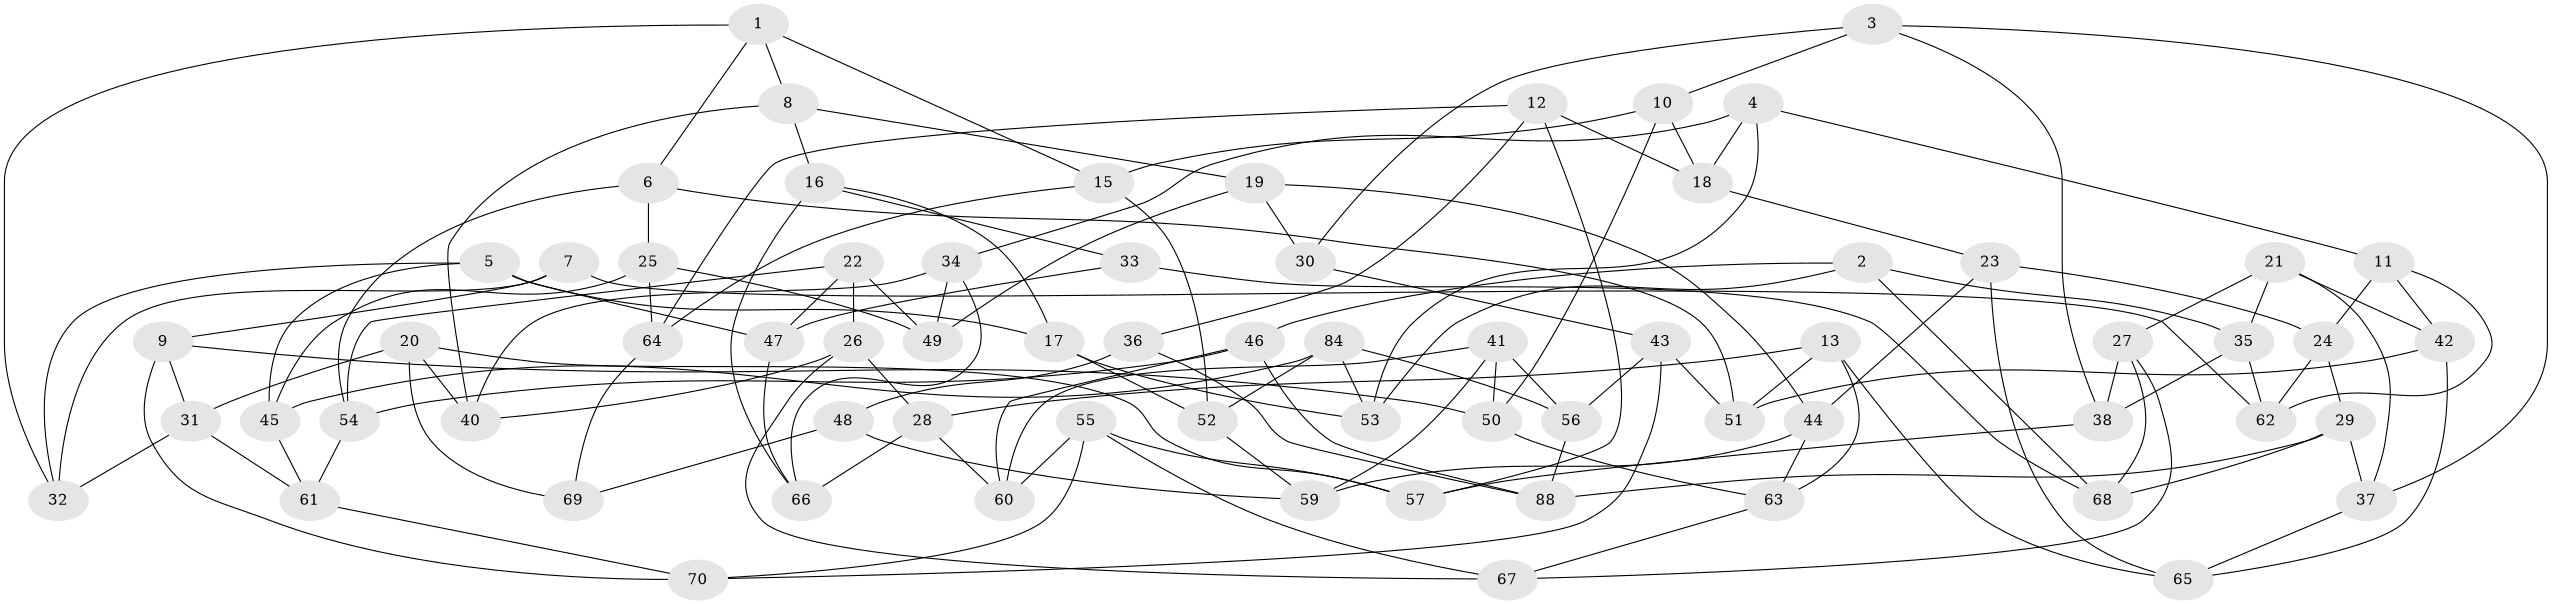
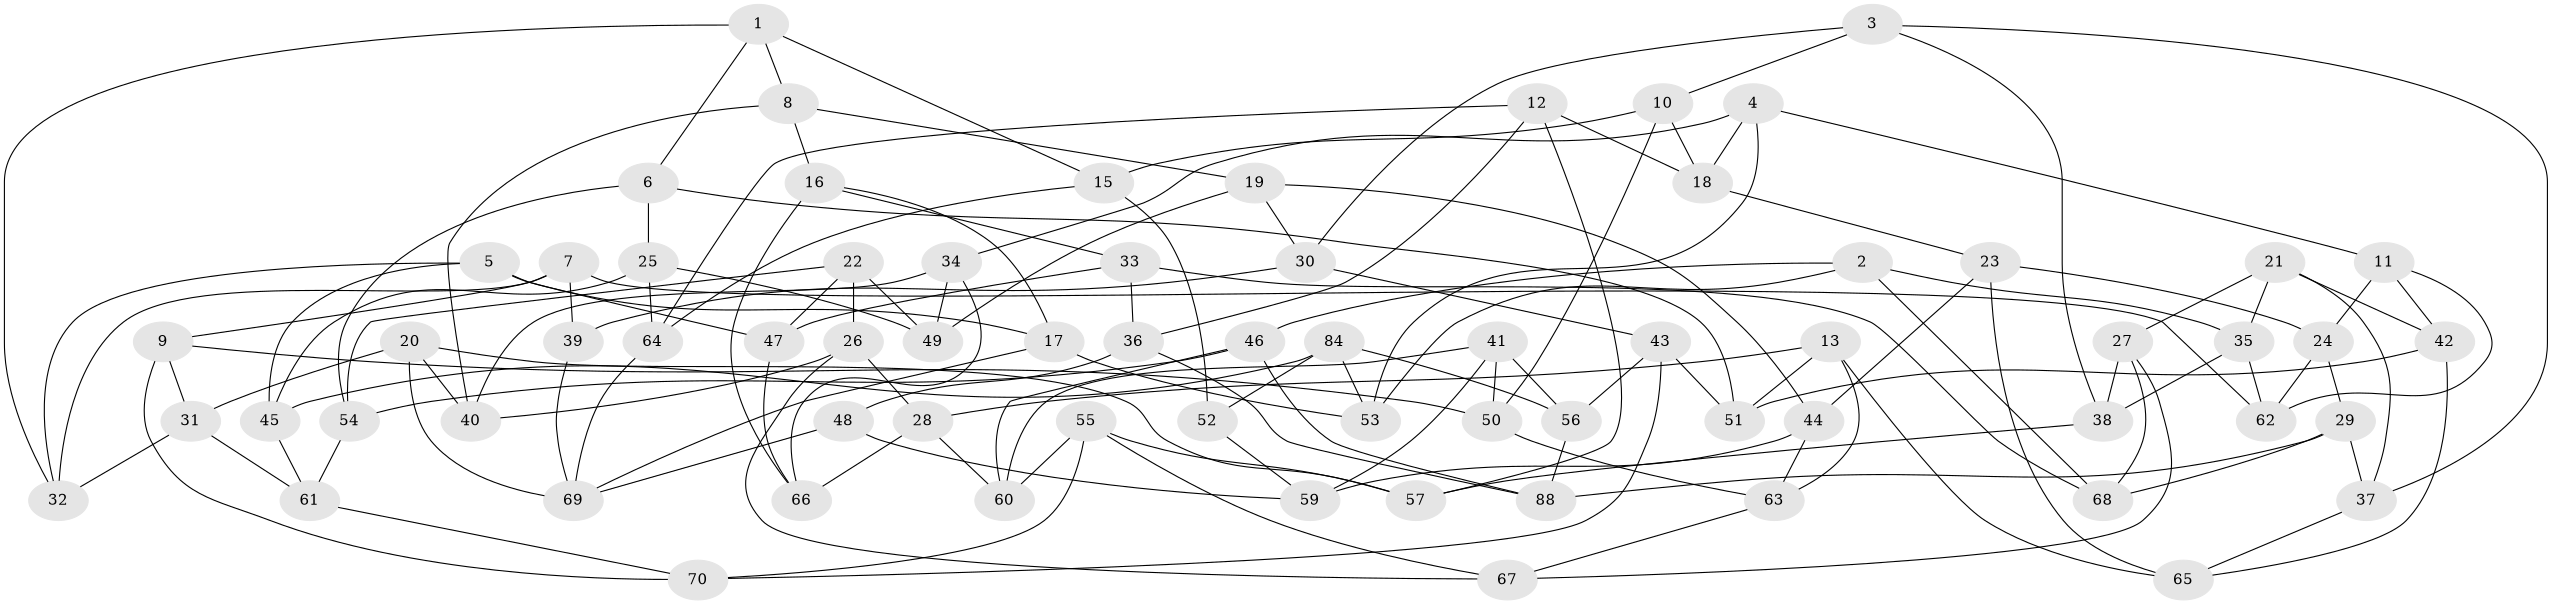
edge "33" -- "36": added
node "39": added
edge "17" -- "52": now "17" -- "69"
